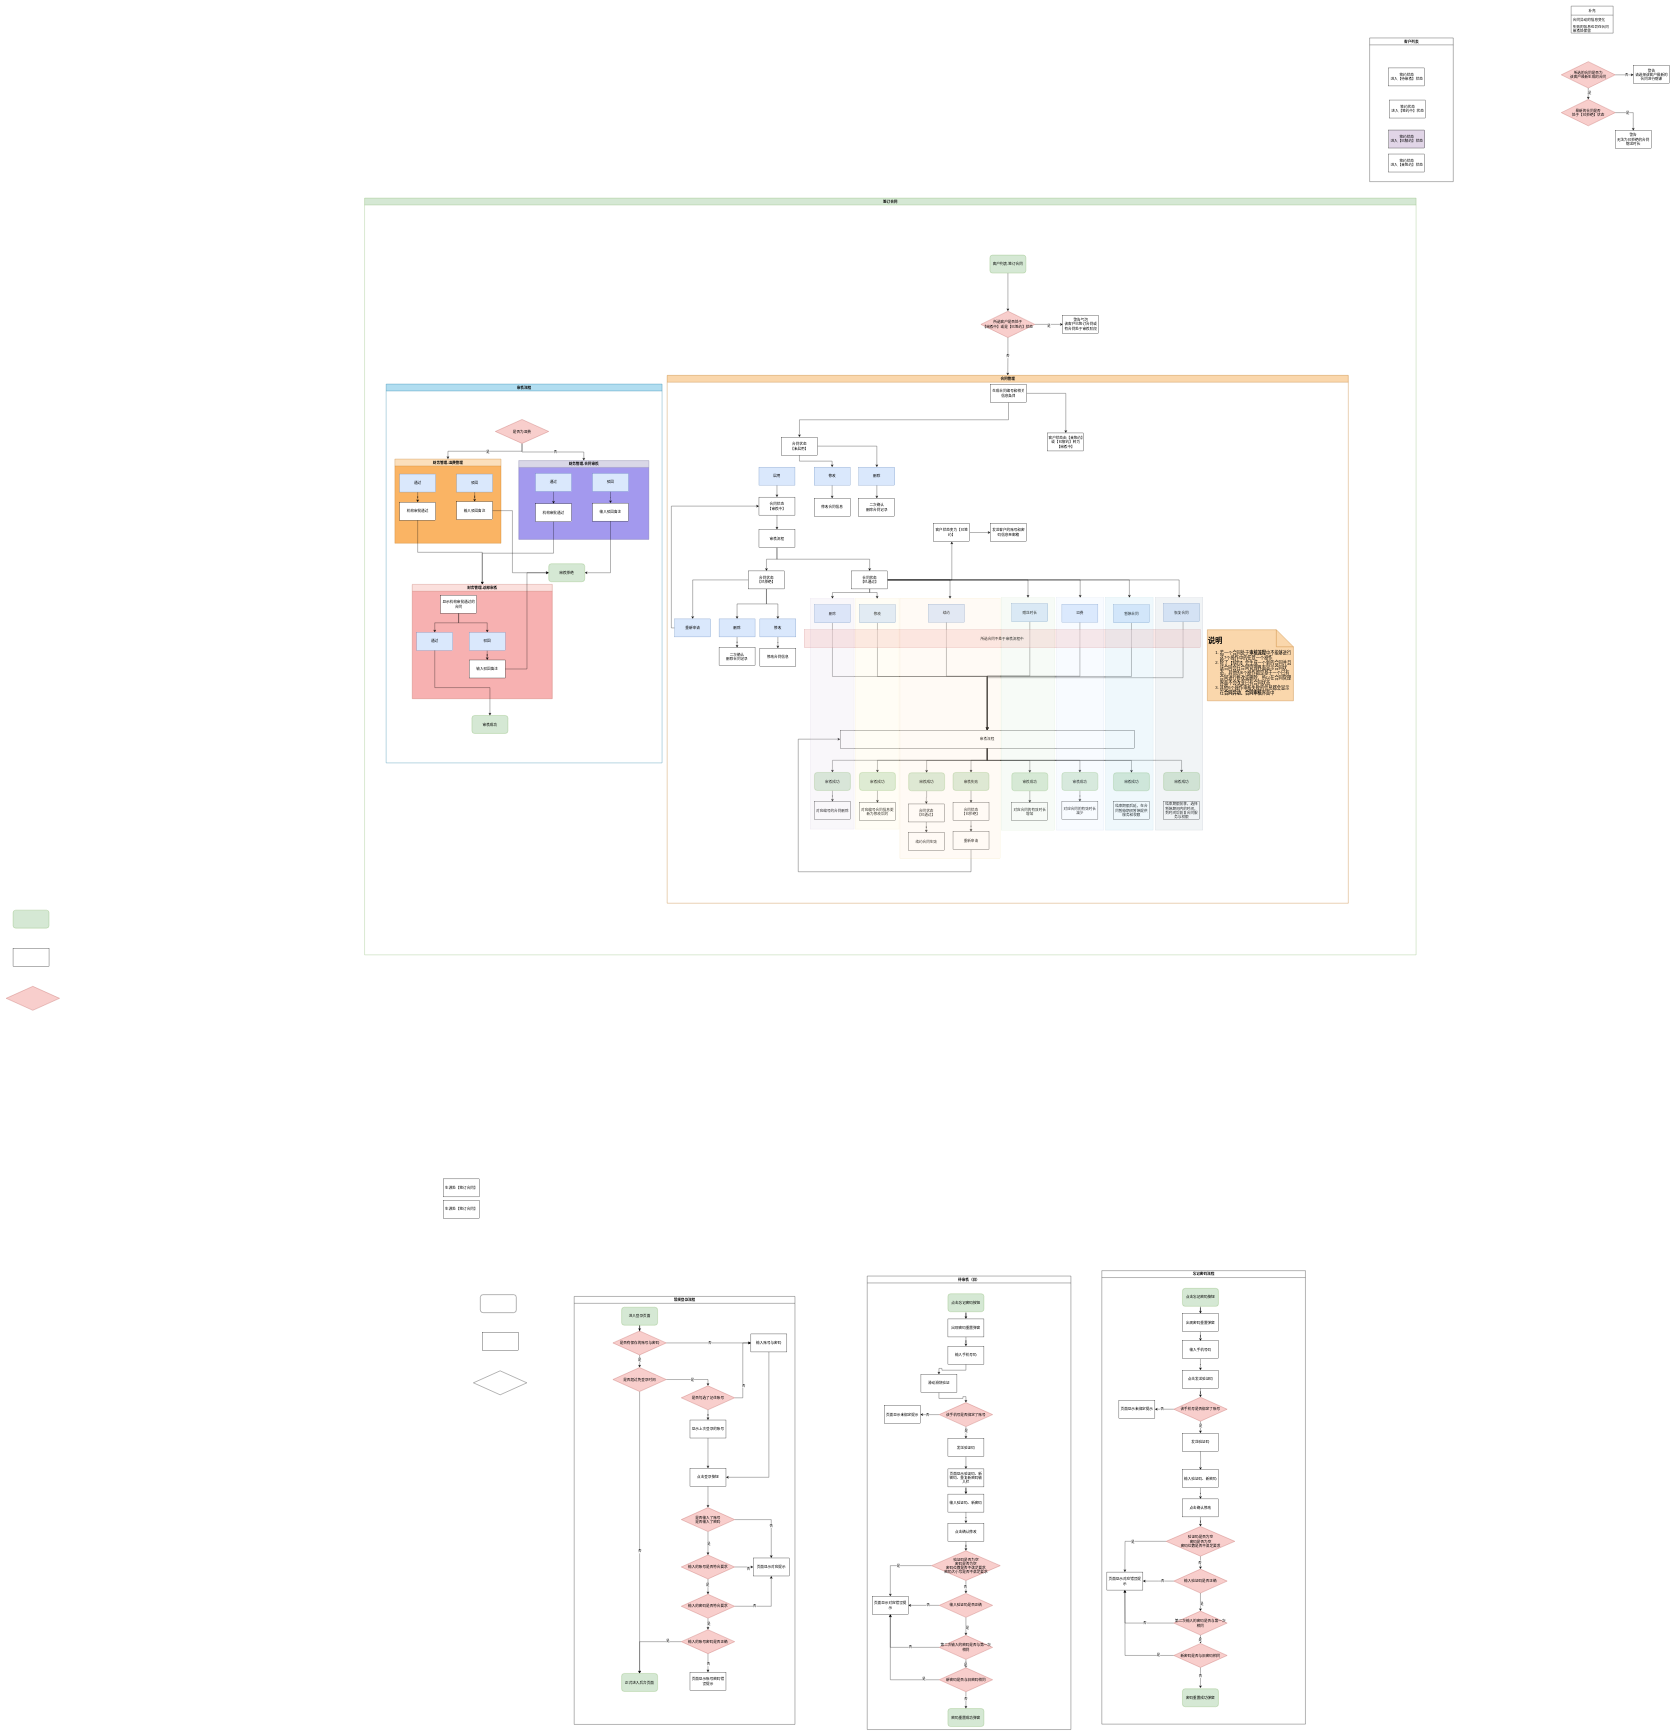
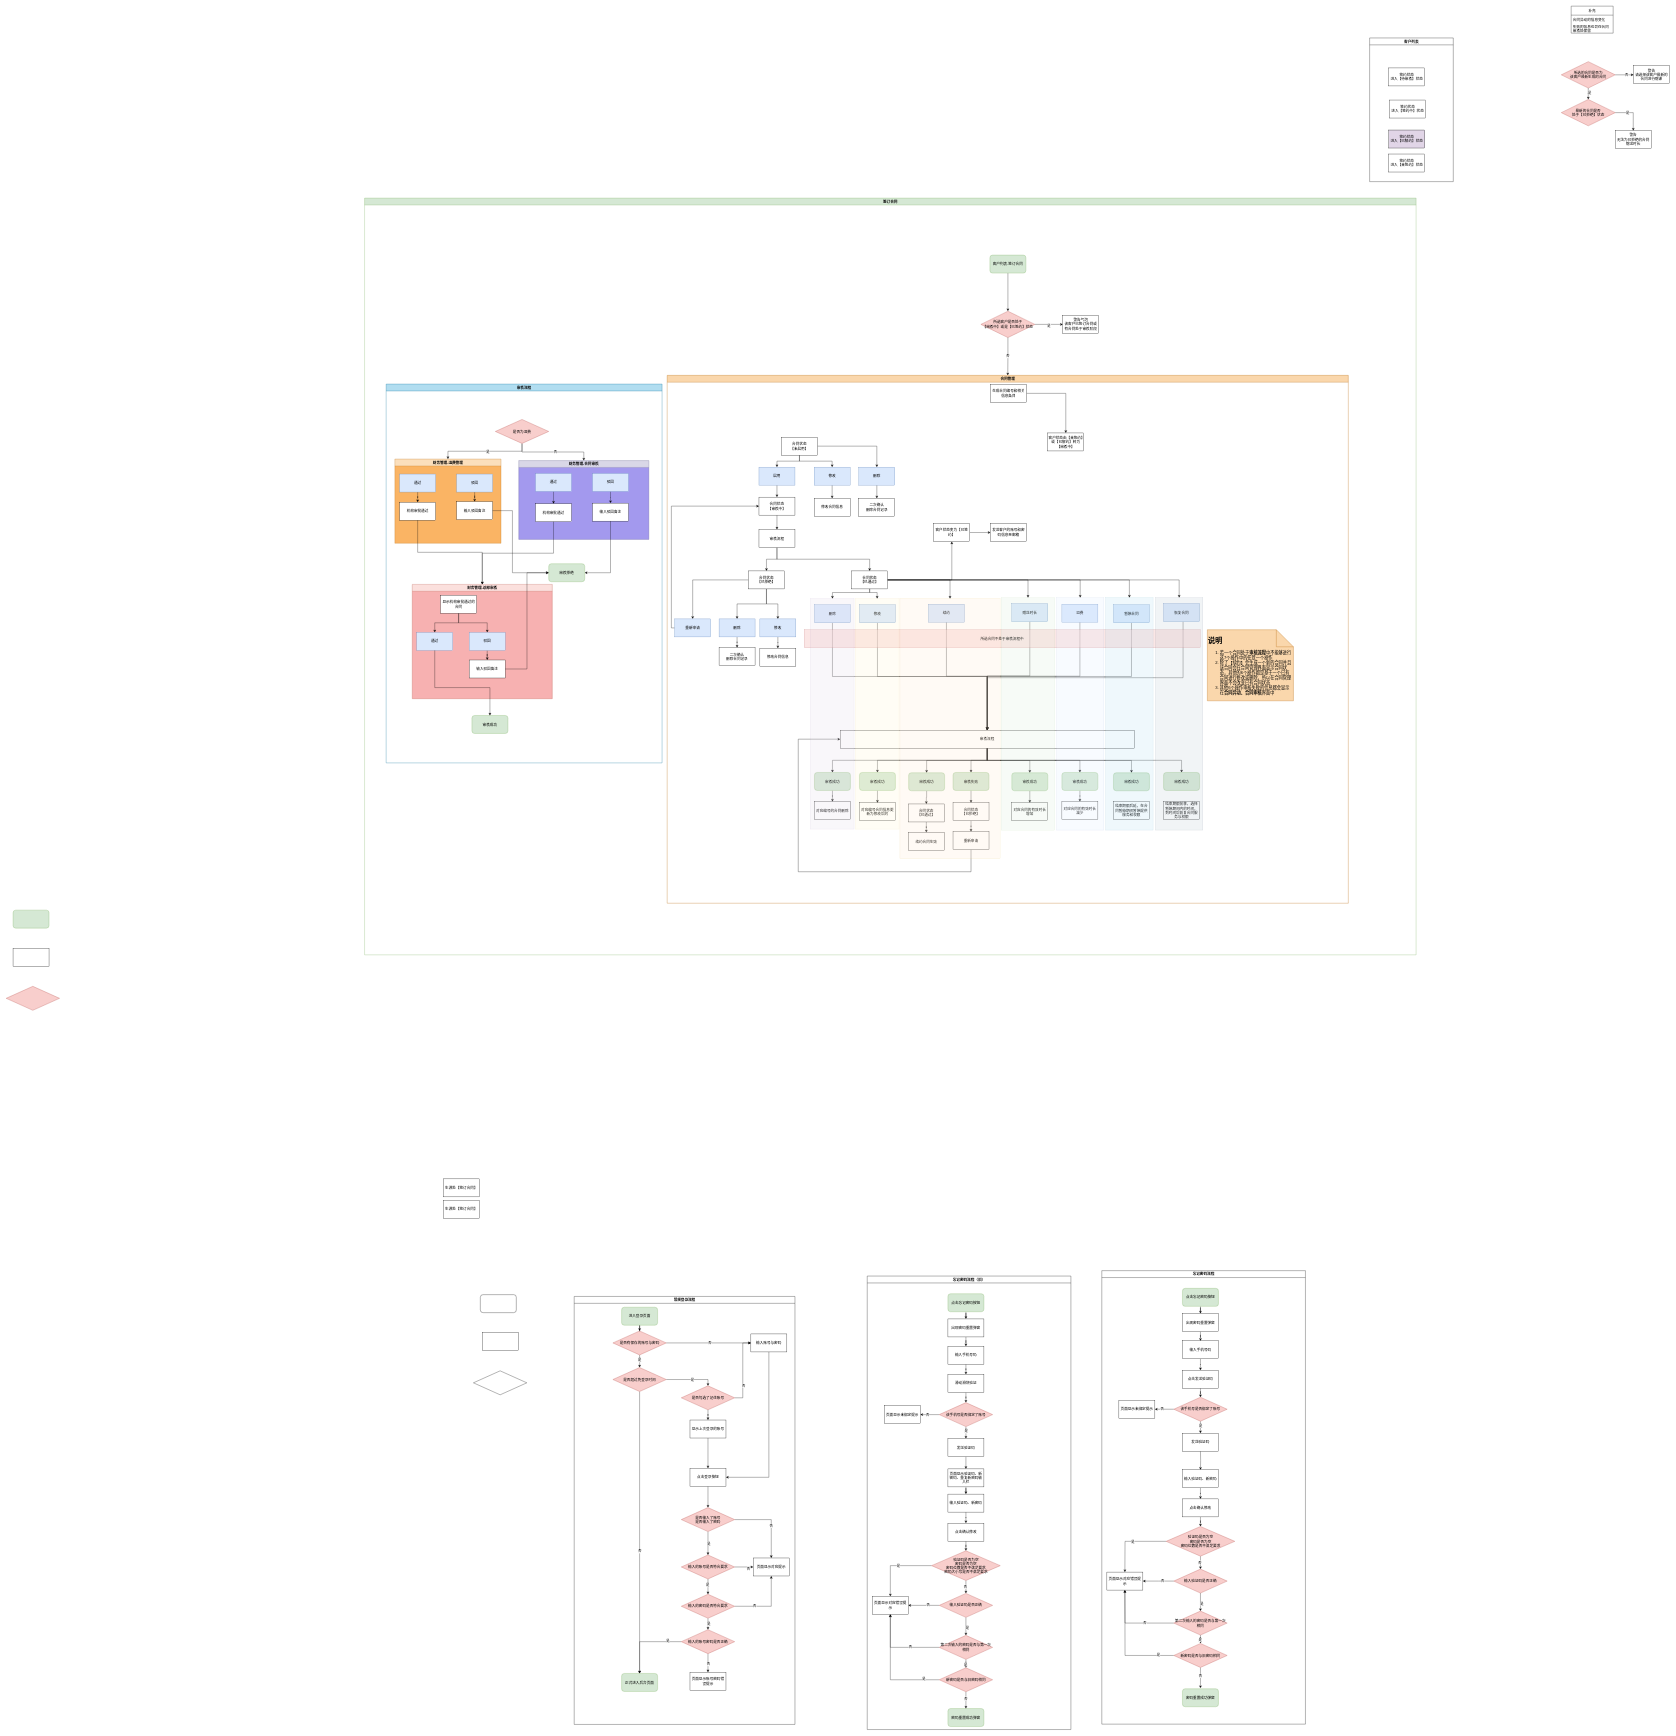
edge "生成合同编号和相关信息条目" -> "合同状态 【未启用】": removed
edge "合同状态 【未启用】" -> "启用": added
node "待审核（旧）": label "待审核（旧）" -> "忘记密码流程（旧）"
node "滑动滑块验证": moved (939, 1384) -> (966, 1384)
